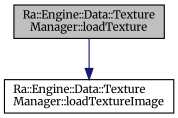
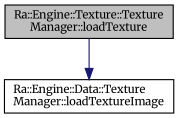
node "Ra::Engine::Data::Texture Manager::loadTexture": label "Ra::Engine::Data::Texture Manager::loadTexture" -> "Ra::Engine::Texture::Texture Manager::loadTexture"
